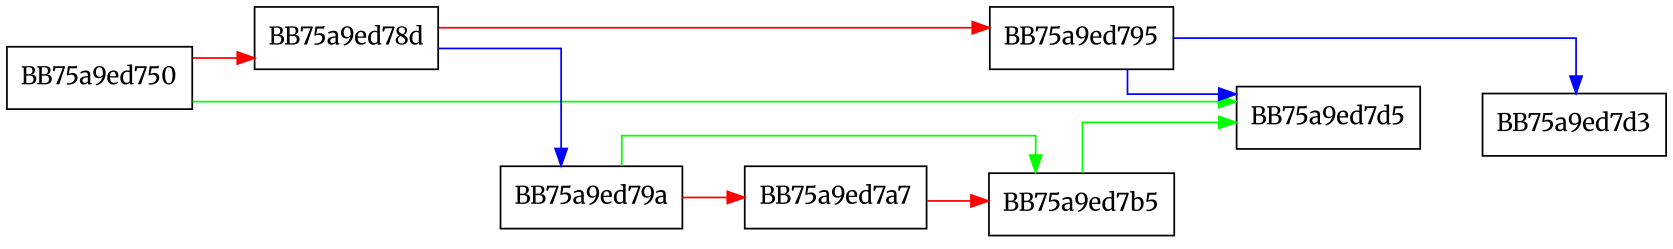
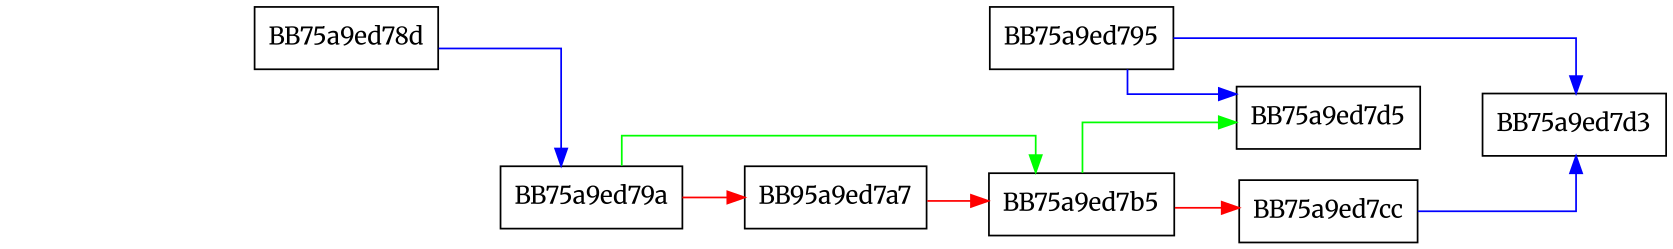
edge "BB75a9ed78d" -> "BB75a9ed795": removed
node "BB75a9ed750": removed
node "BB75a9ed7a7": label "BB75a9ed7a7" -> "BB95a9ed7a7"
node "BB75a9ed7cc": added
